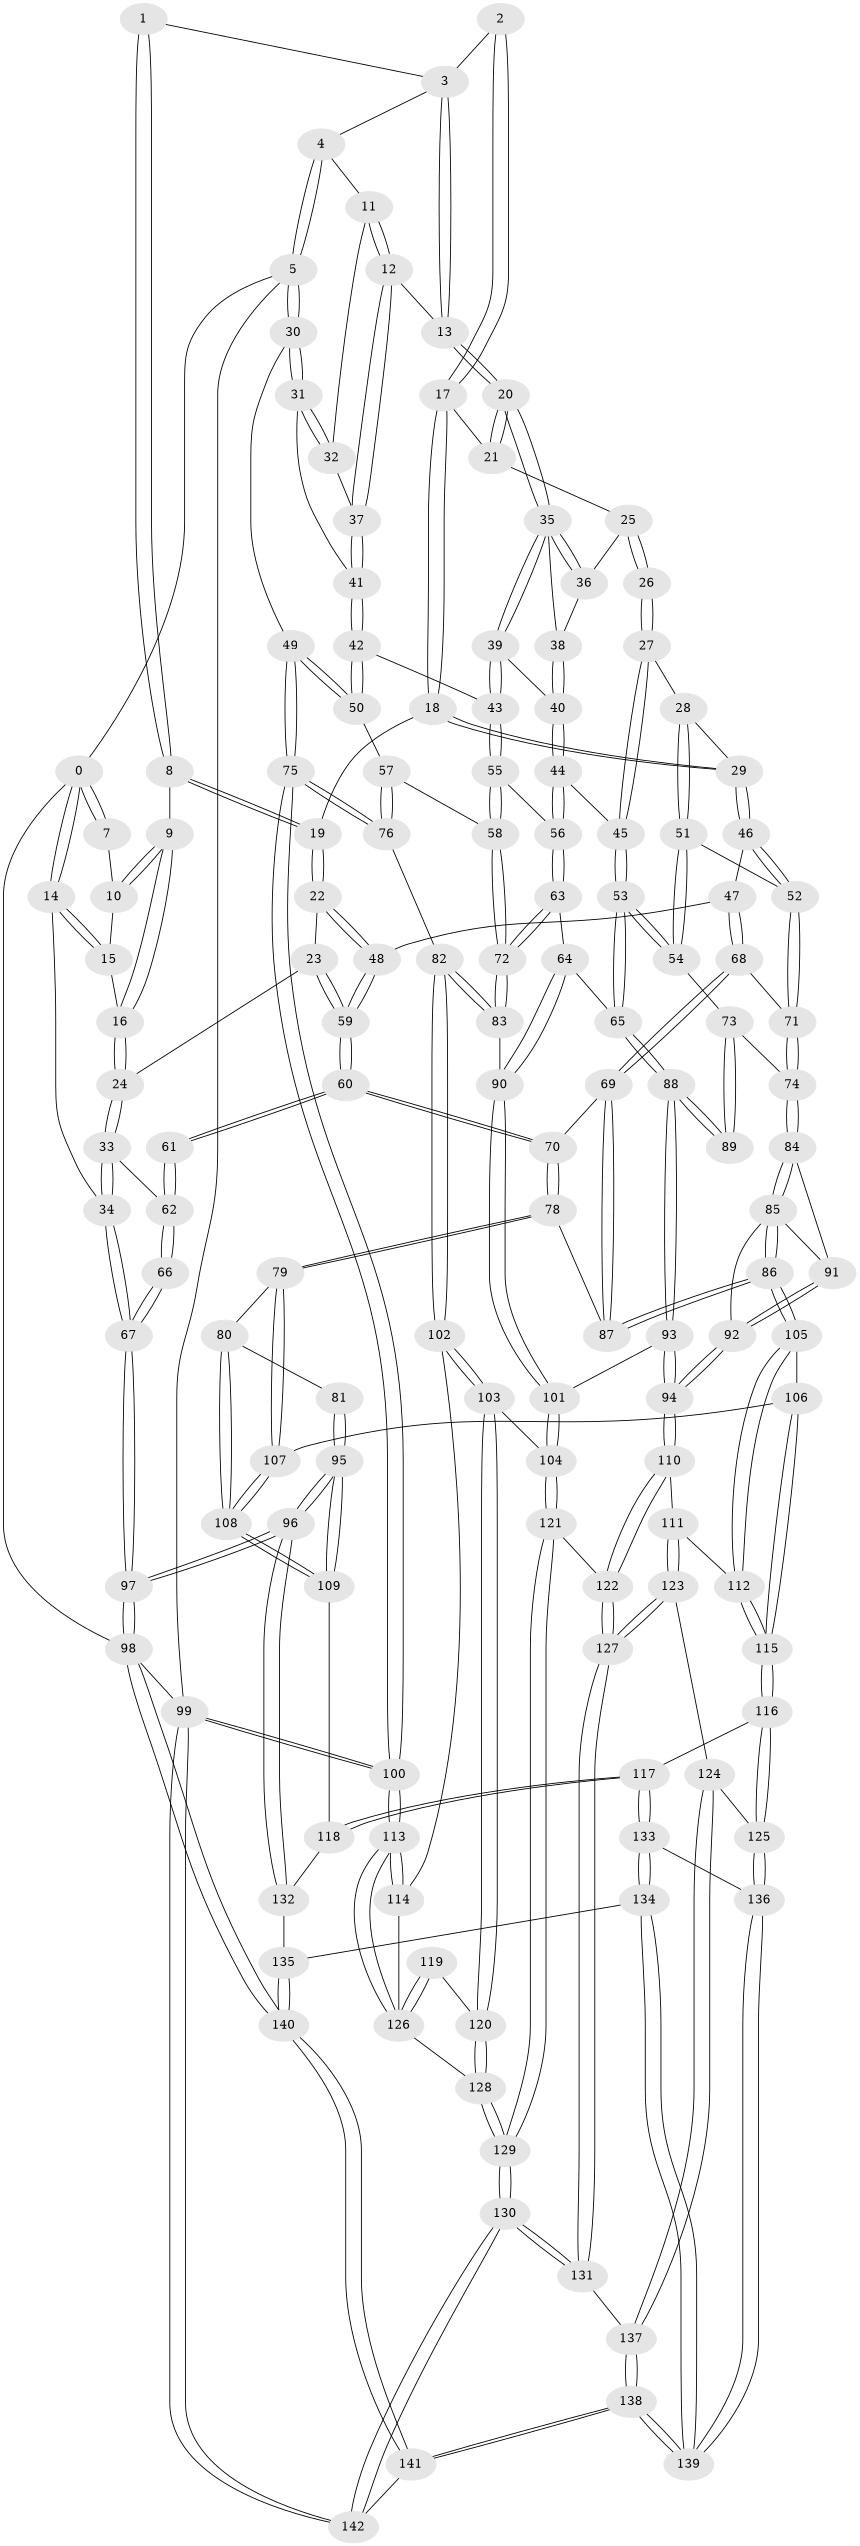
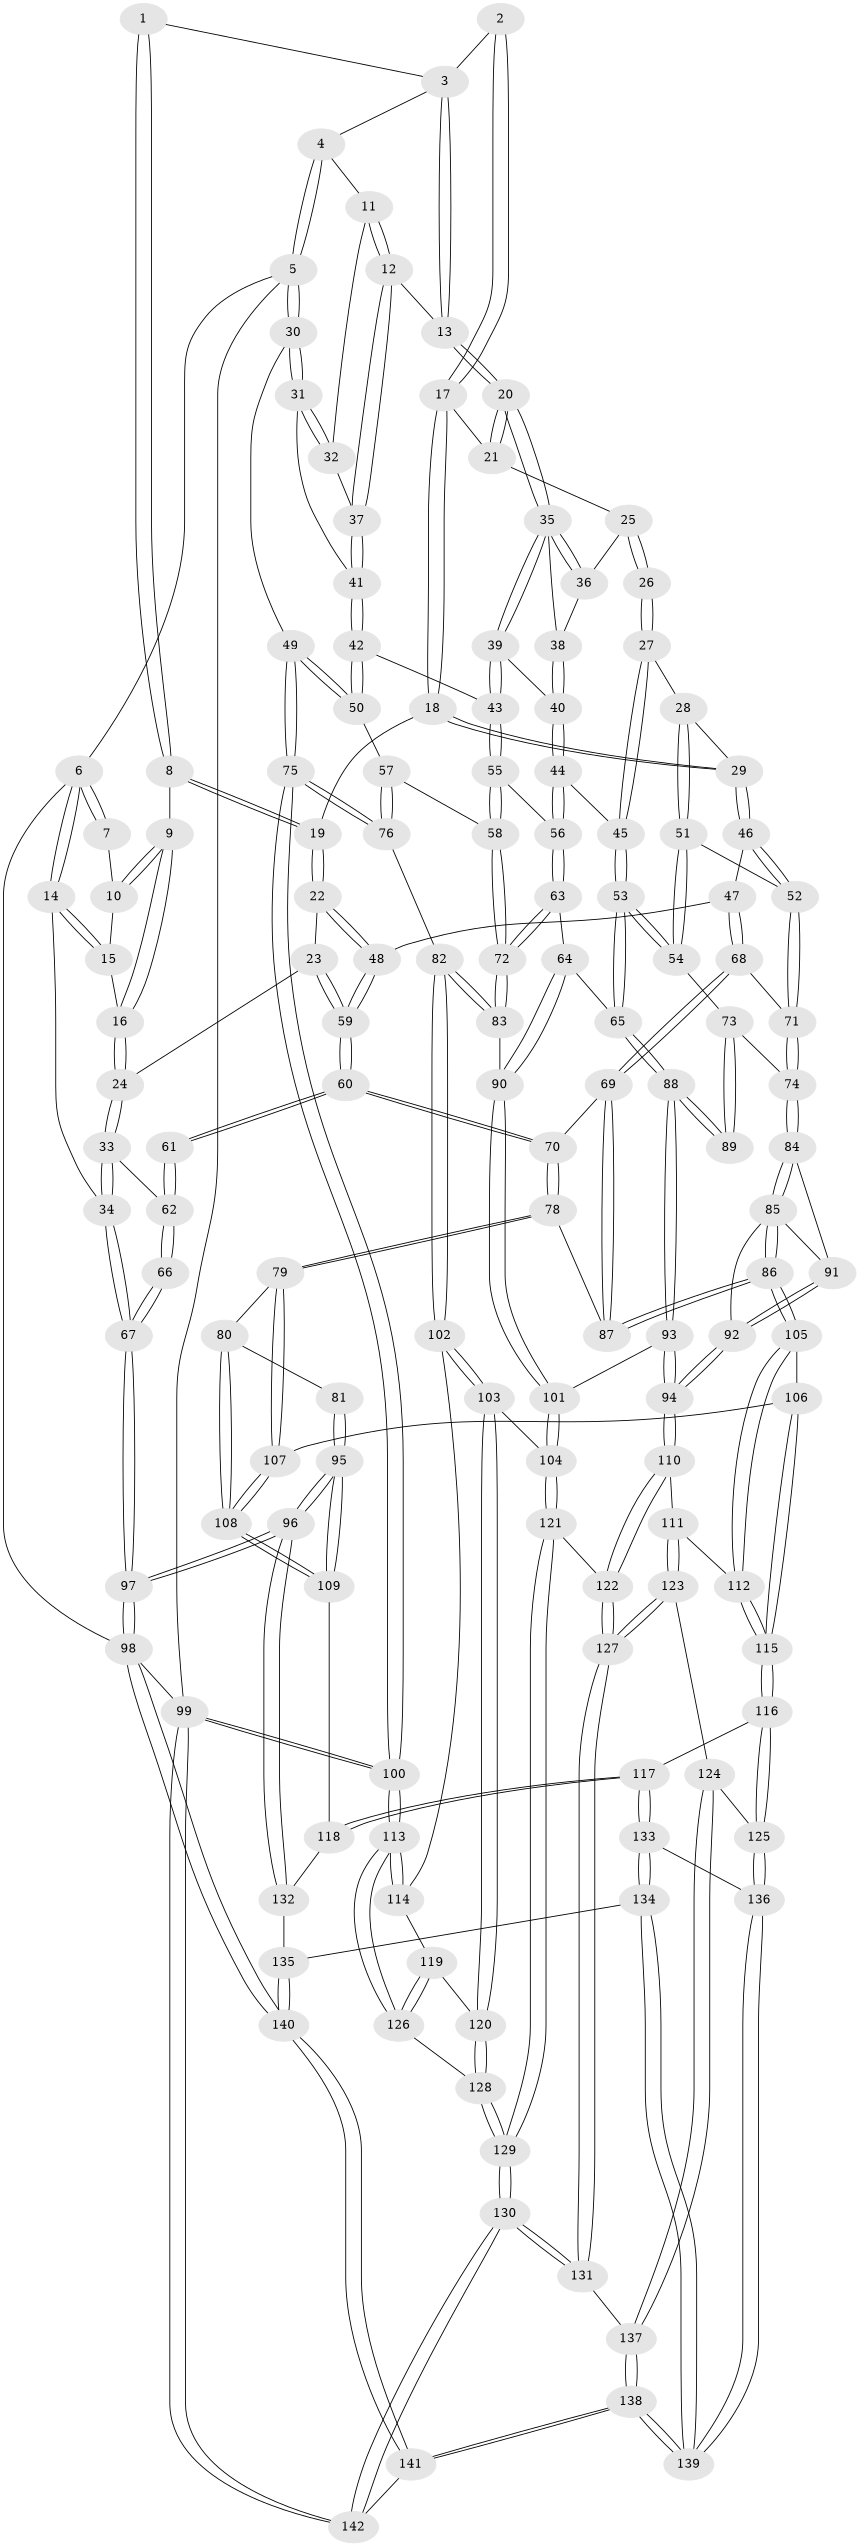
node "0": label "0" -> "6"
edge "114" -- "126": now "114" -- "119"
